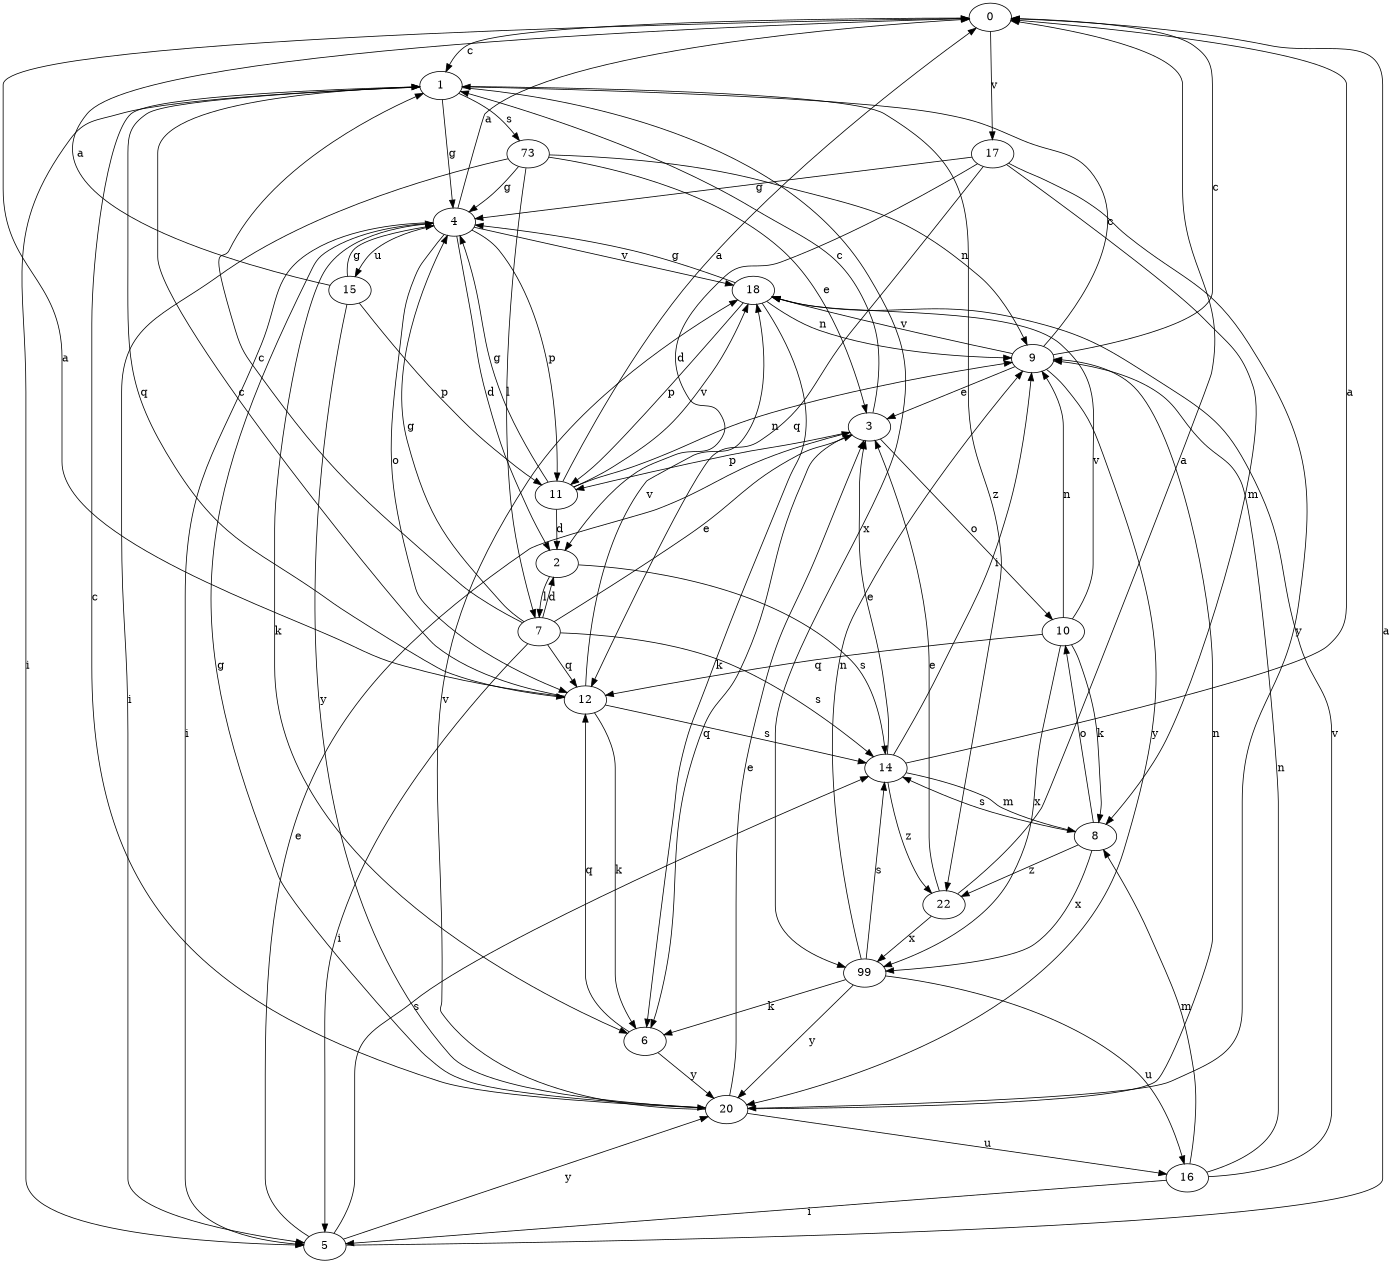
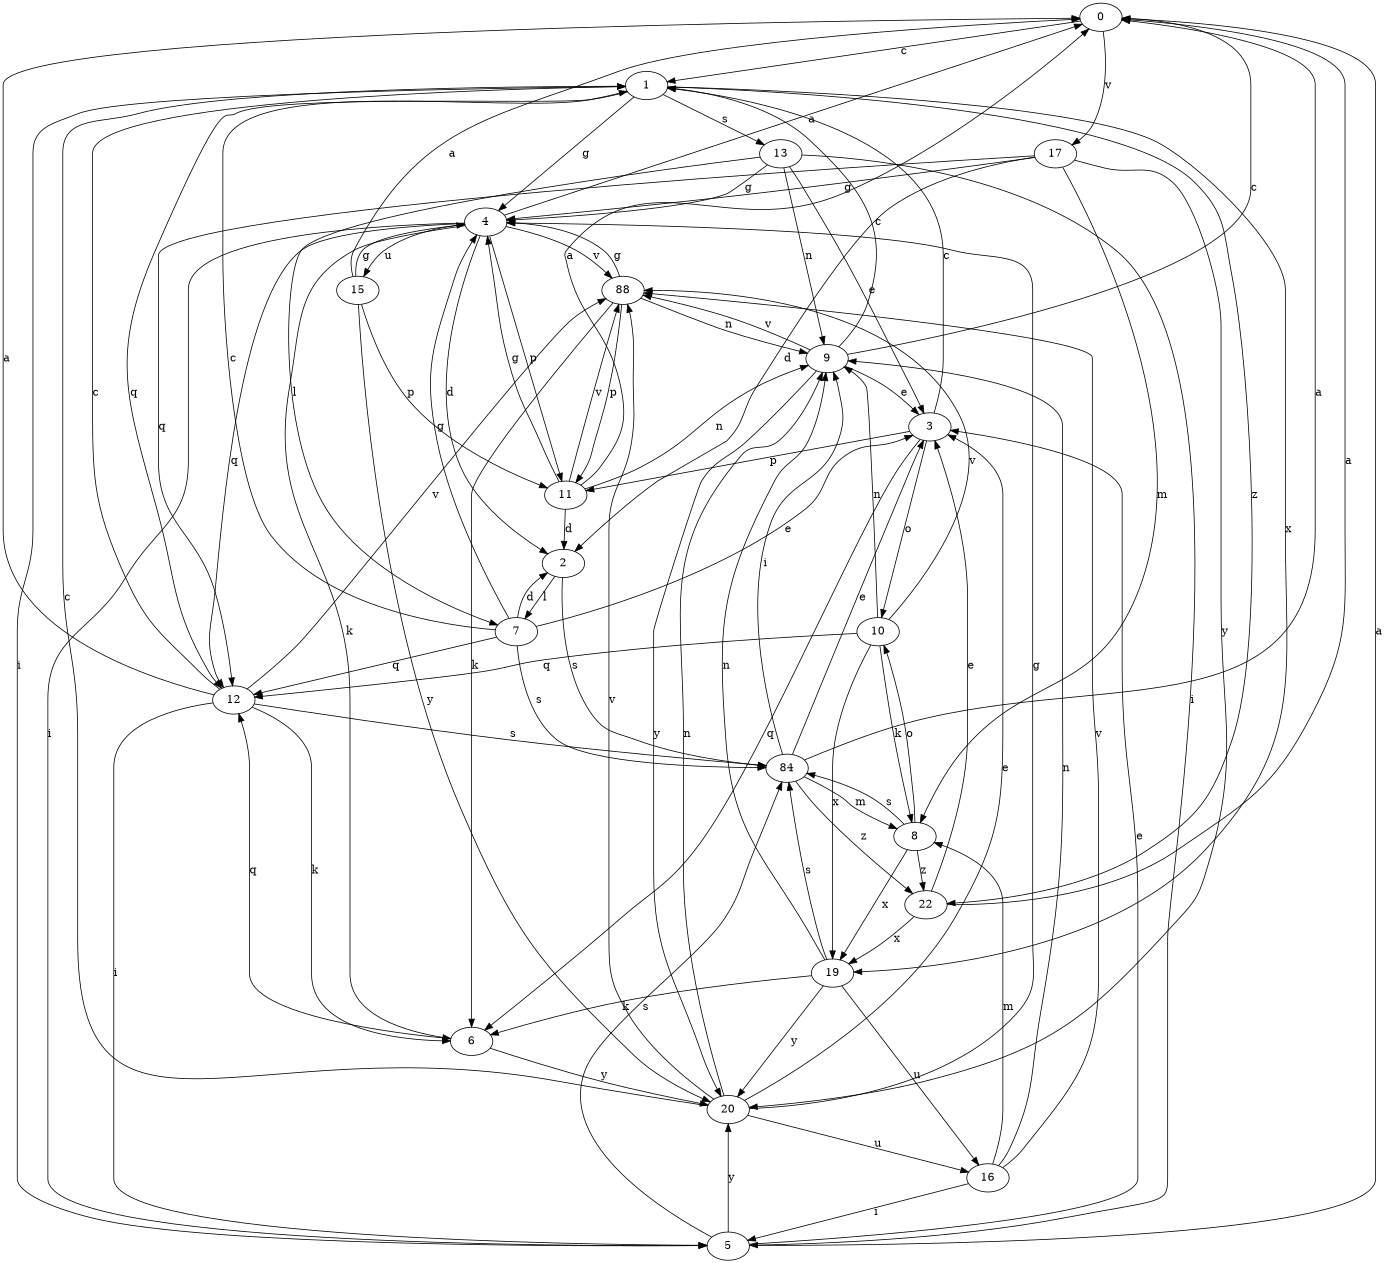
node "73": label "73" -> "13"
node "18": label "18" -> "88"
edge "4" -> "12": label "o" -> "q"
node "14": label "14" -> "84"
edge "7" -> "5": now "12" -> "5"
node "99": label "99" -> "19"
